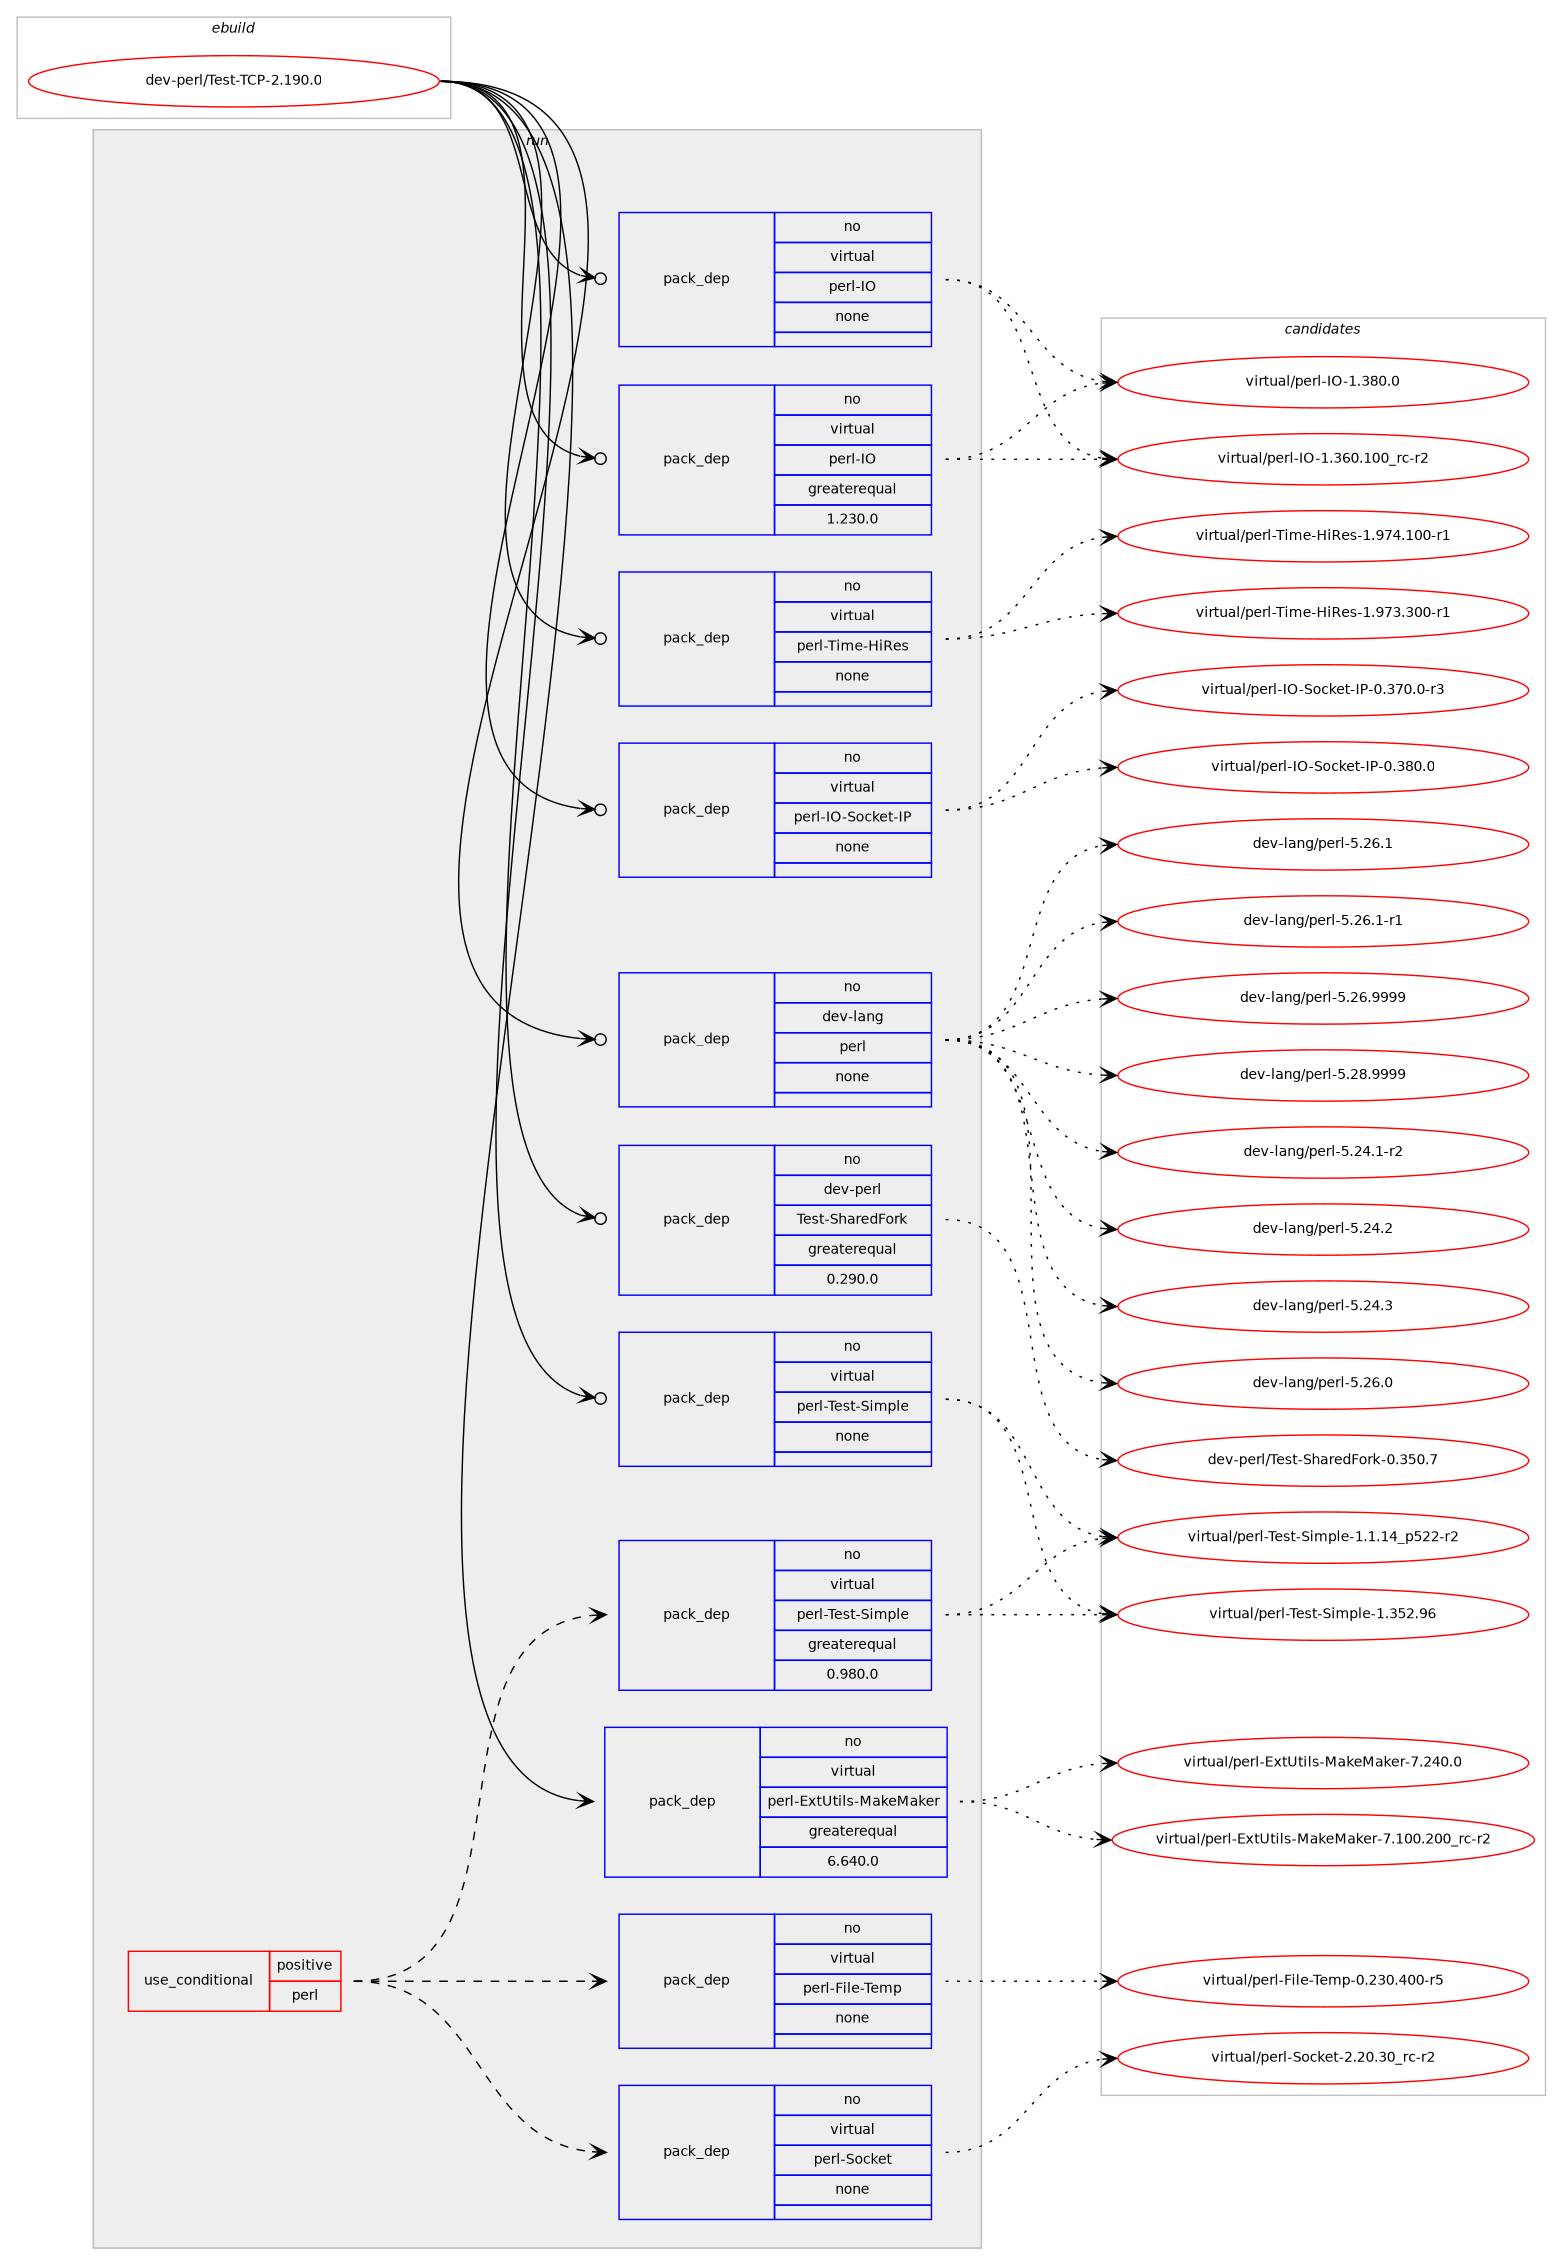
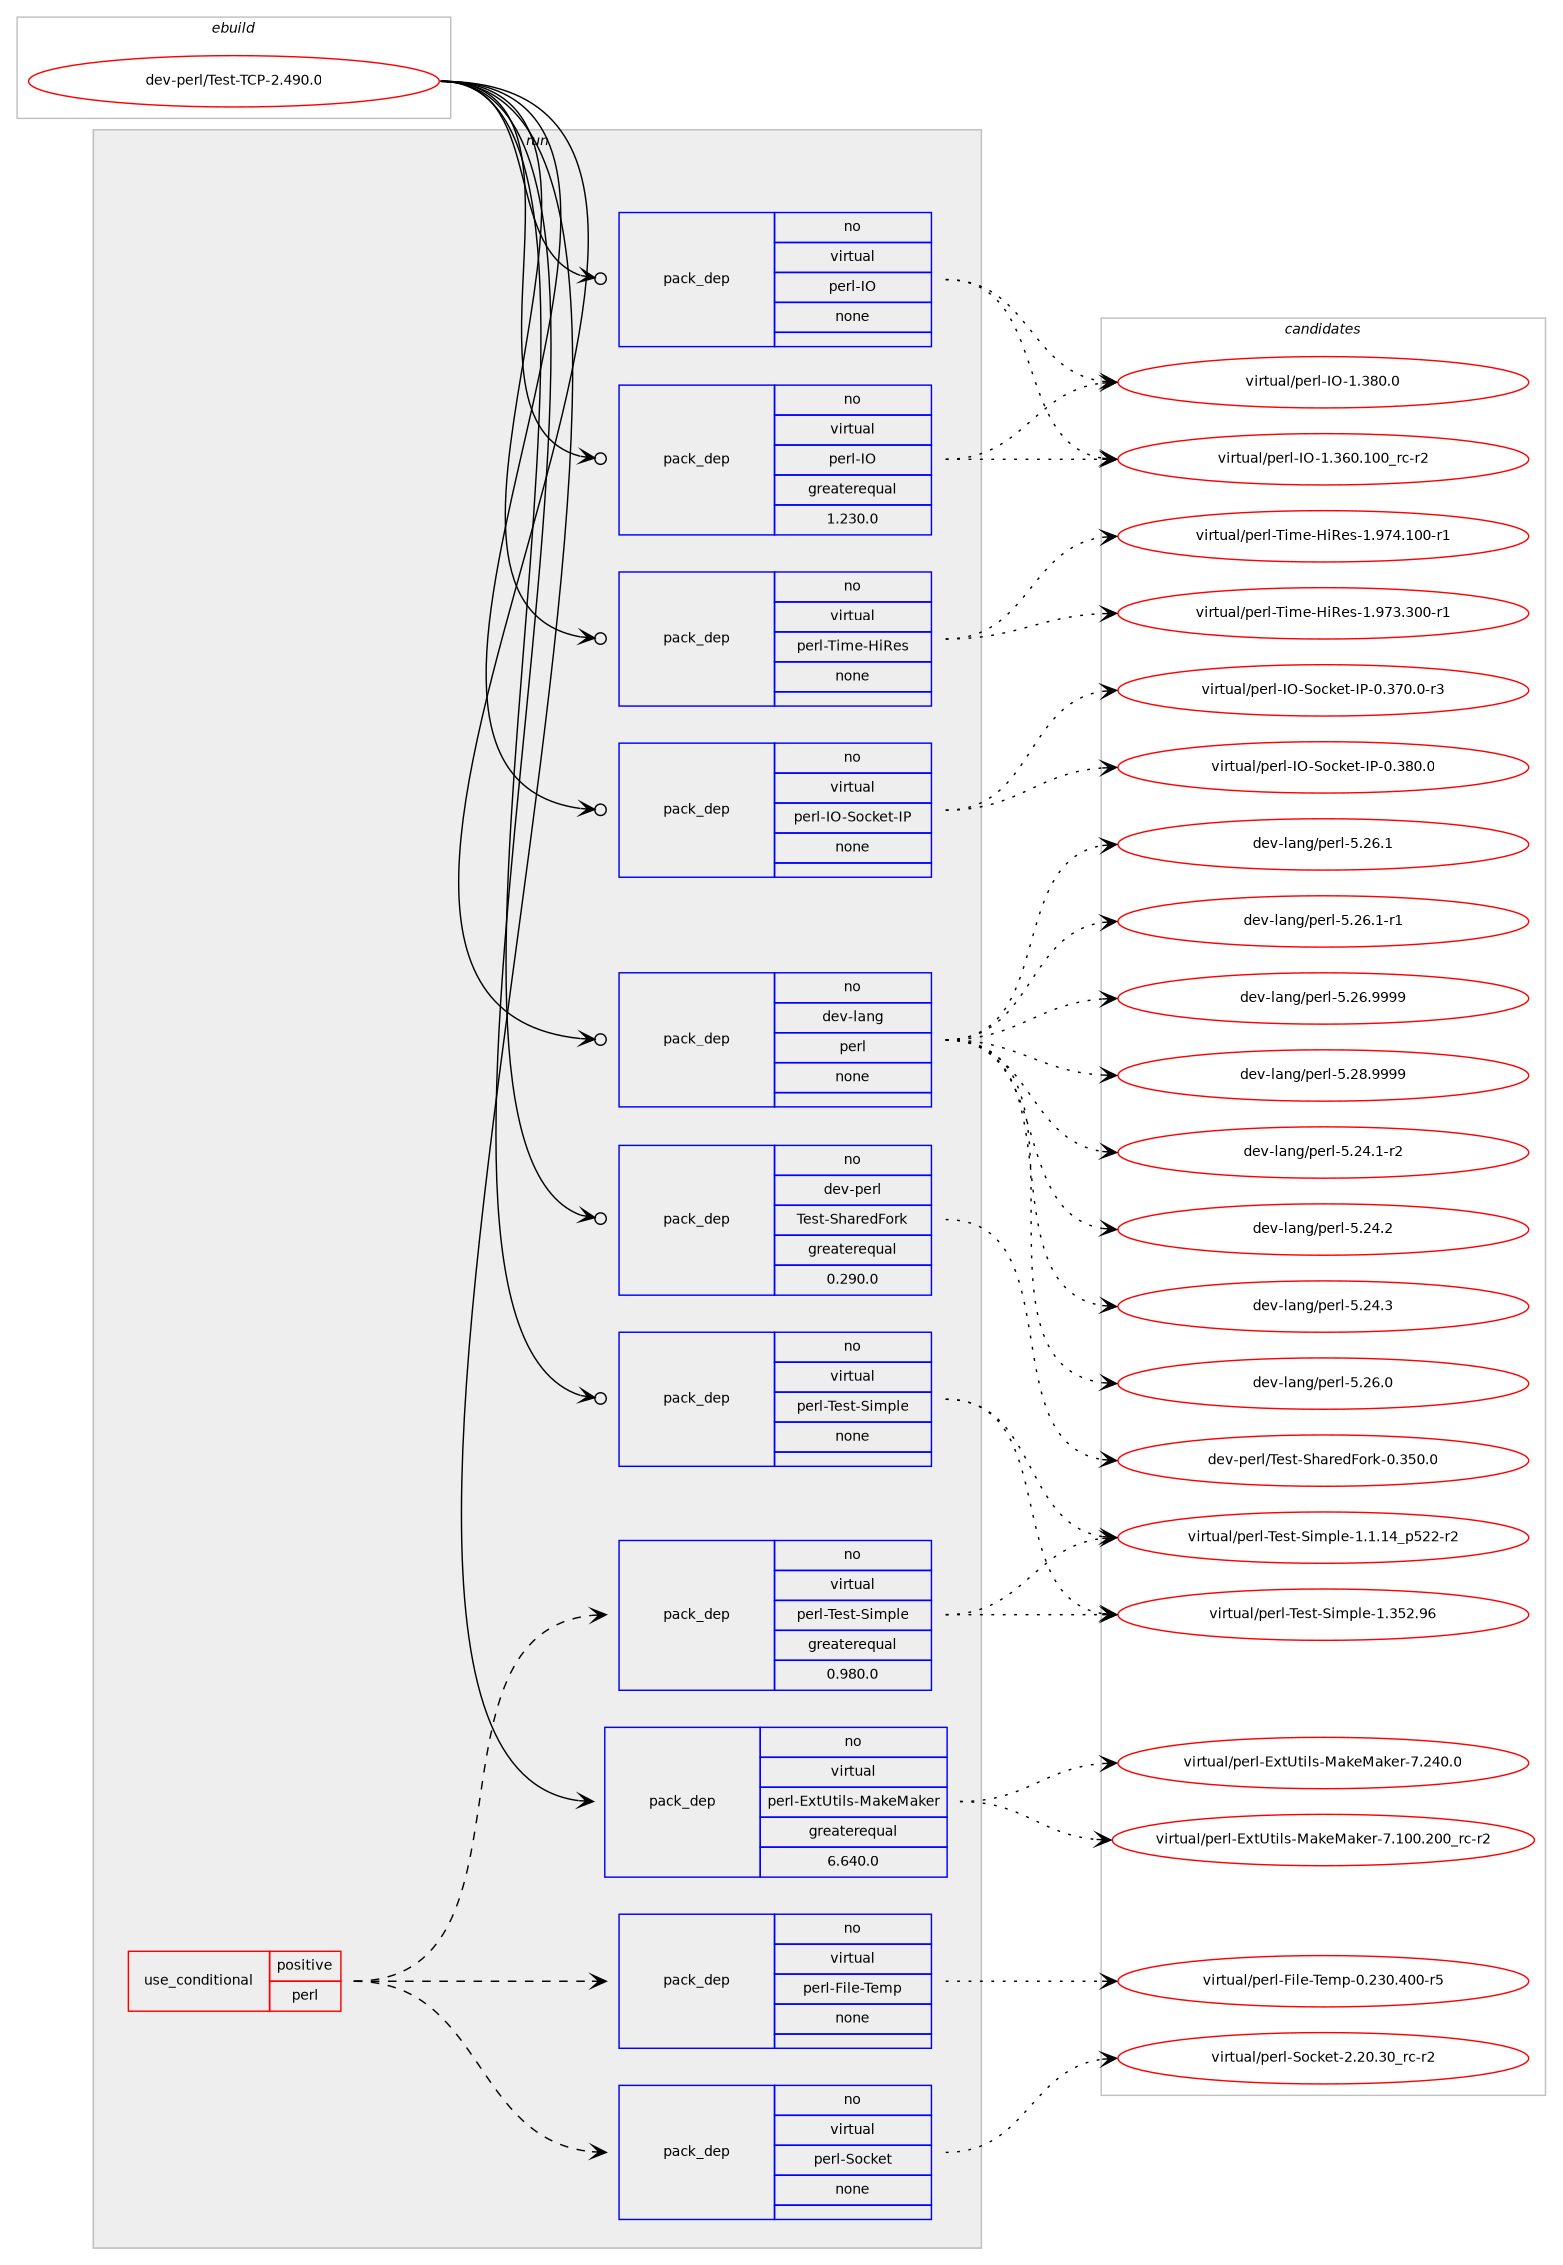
node "dev-perl/Test-TCP-2.190.0": label "dev-perl/Test-TCP-2.190.0" -> "dev-perl/Test-TCP-2.490.0"
node "dev-perl/Test-SharedFork-0.350.7": label "dev-perl/Test-SharedFork-0.350.7" -> "dev-perl/Test-SharedFork-0.350.0"
